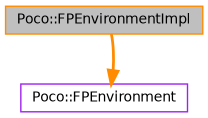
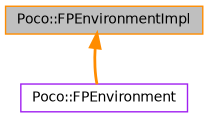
edge "Poco::FPEnvironmentImpl" -> "Poco::FPEnvironment": reversed
